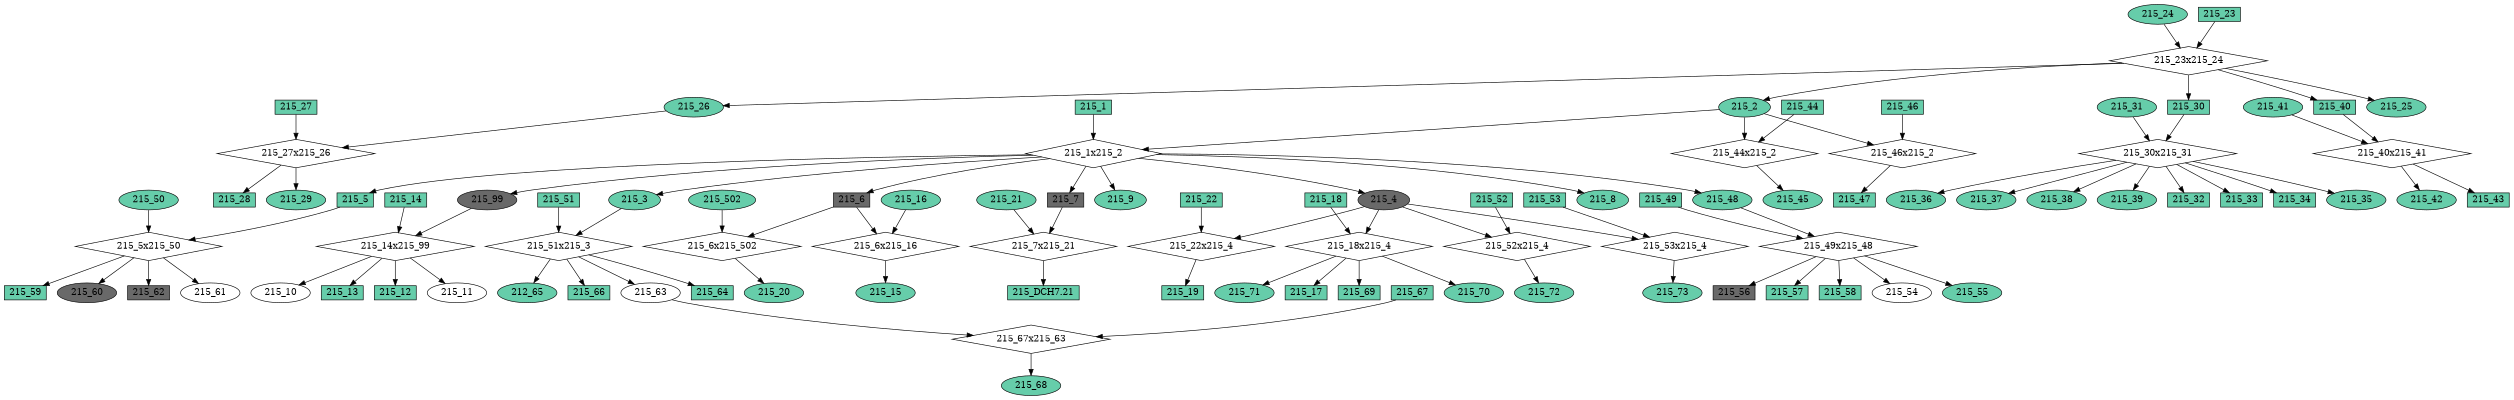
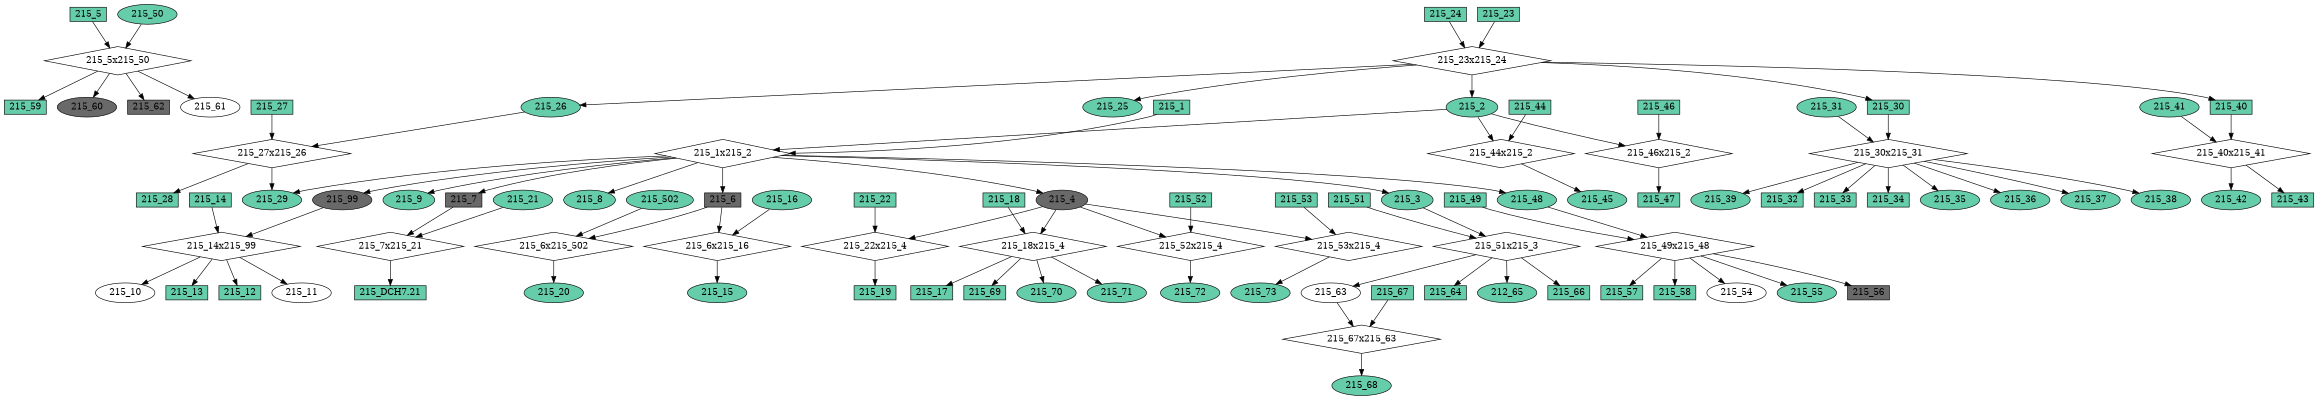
node "215_24": shape ellipse -> box
edge "215_1x215_2" -> "215_5": now "215_1x215_2" -> "215_29"
